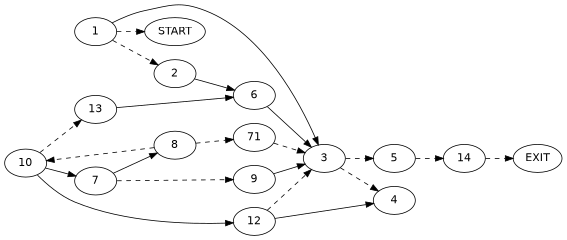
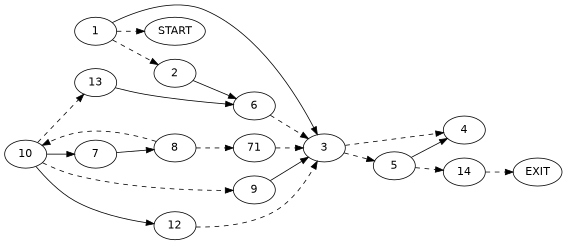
edge "6" -> "3": style solid -> dashed
edge "7" -> "9": now "10" -> "9"
edge "12" -> "4": now "5" -> "4"
